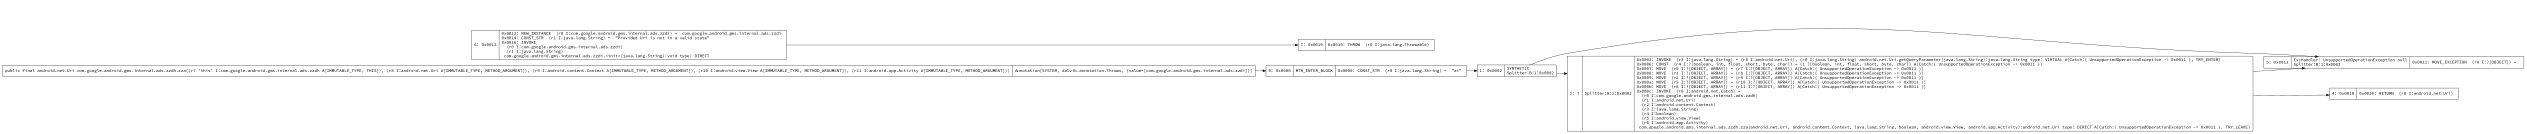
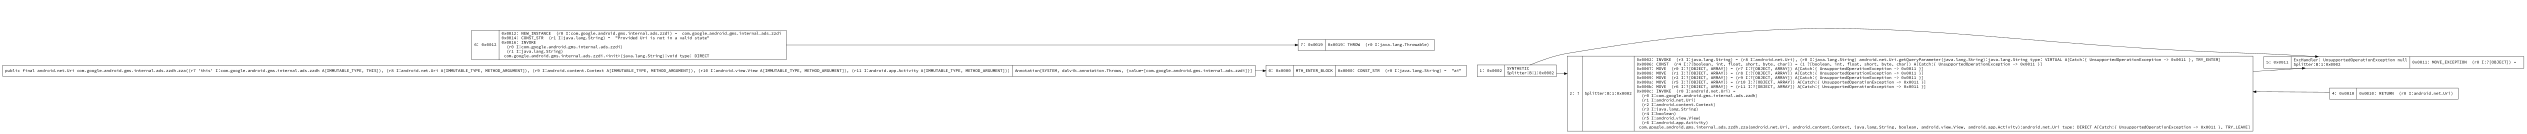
edge "0: 0x0000" -> "1: 0x0002": removed
node "2: ?": text "0x000c: INVOKE  (r0 I:android.net.Catch) =" -> "0x000c: INVOKE  (r0 I:android.net.Uri) ="
edge "2: ?" -> "4: 0x0010": reversed
